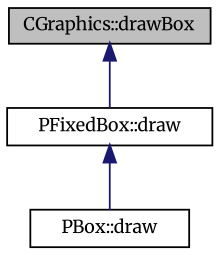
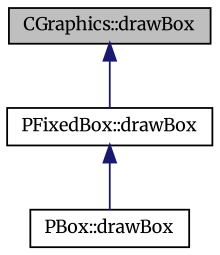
node "PFixedBox::draw": label "PFixedBox::draw" -> "PFixedBox::drawBox"
node "PBox::draw": label "PBox::draw" -> "PBox::drawBox"
